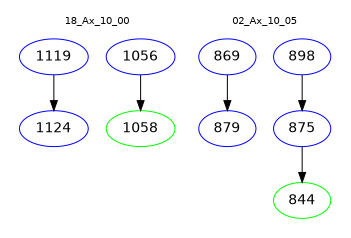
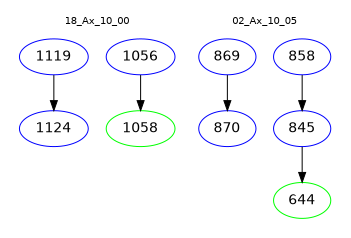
node "898": label "898" -> "858"
node "879": label "879" -> "870"
node "875": label "875" -> "845"
node "844": label "844" -> "644"
